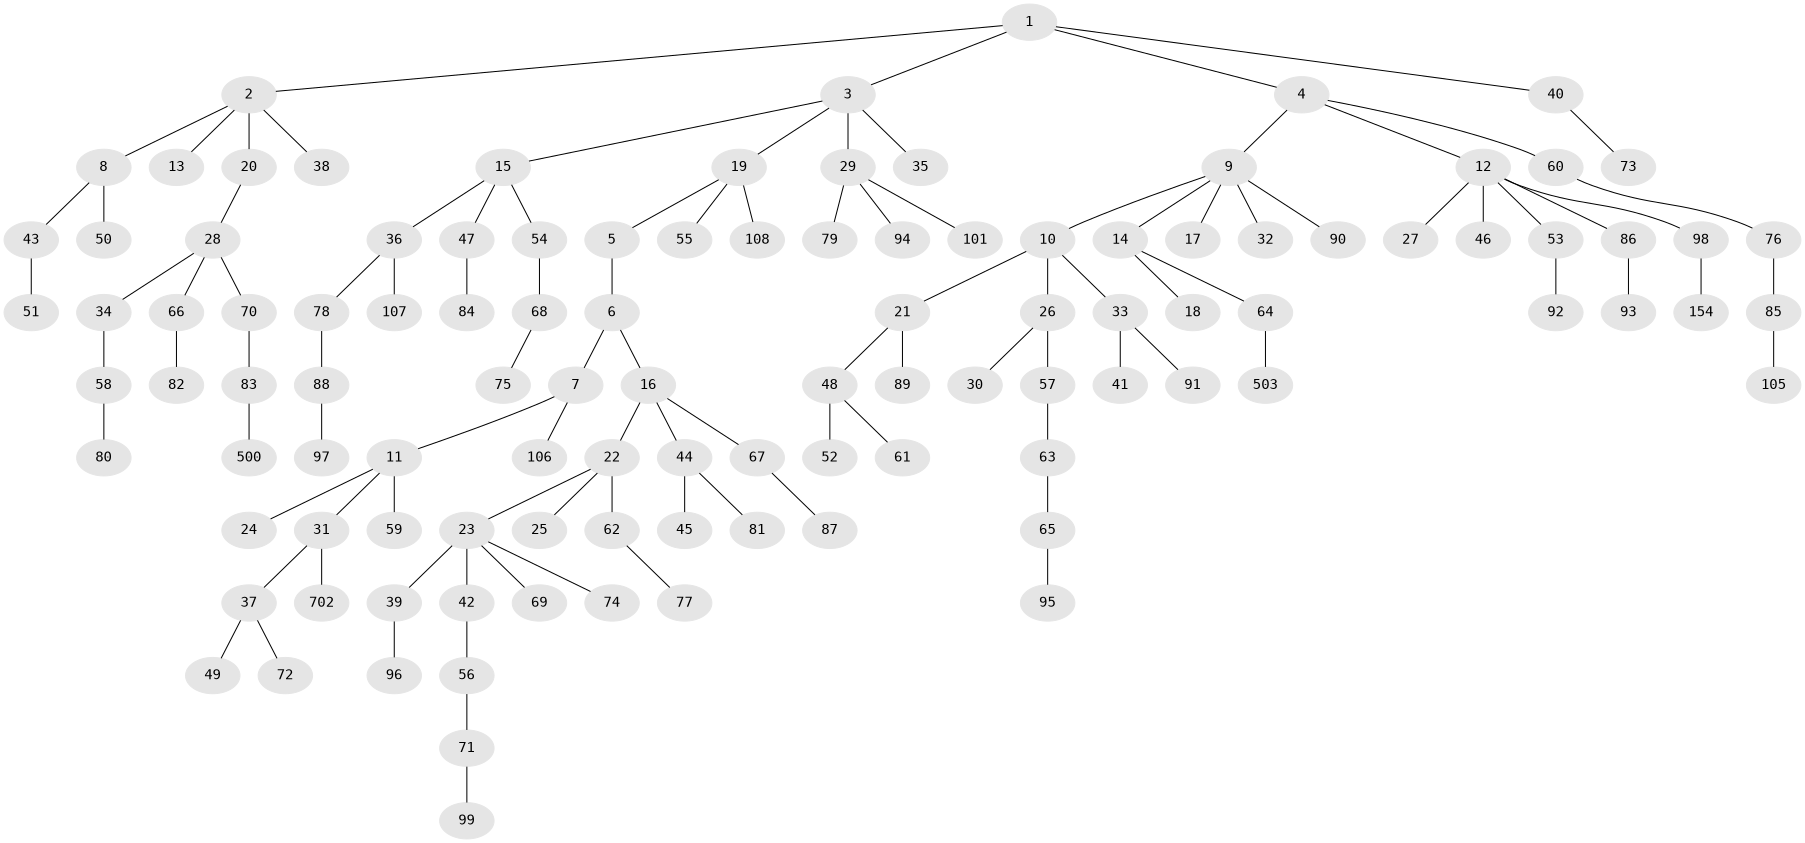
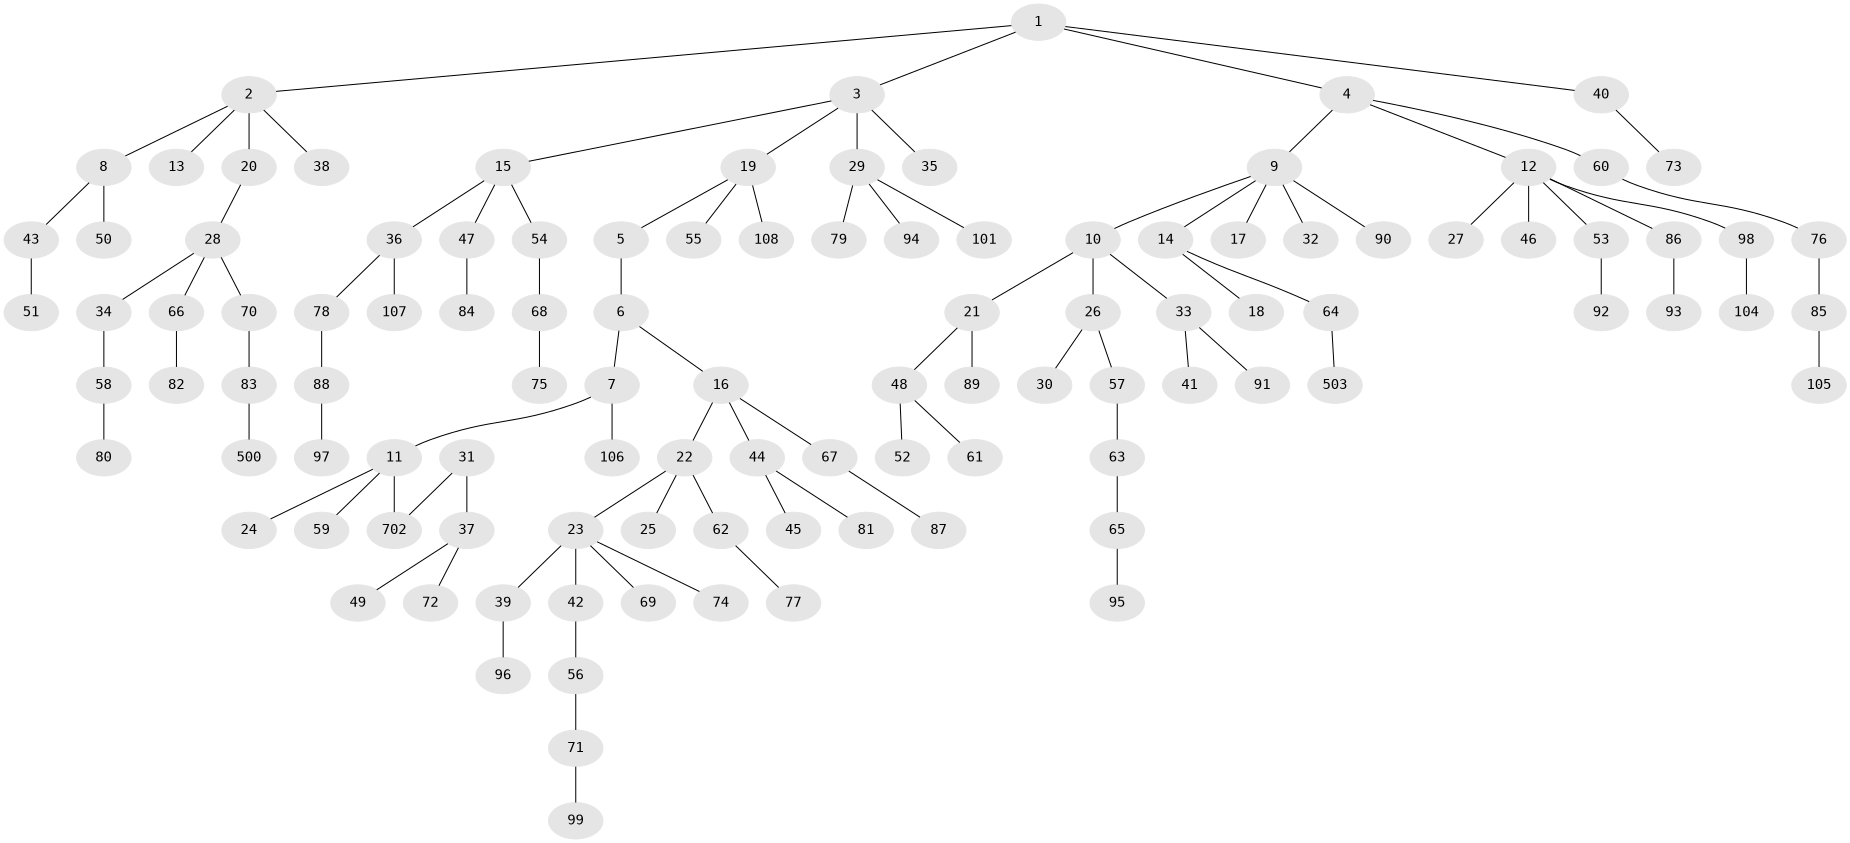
node "154": label "154" -> "104"
edge "11" -- "31": now "11" -- "702"
